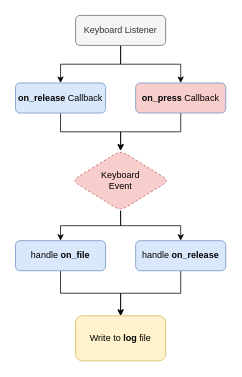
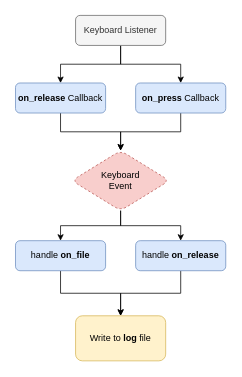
node "on_press Callback": fillcolor #f8cecc -> #dae8fc
